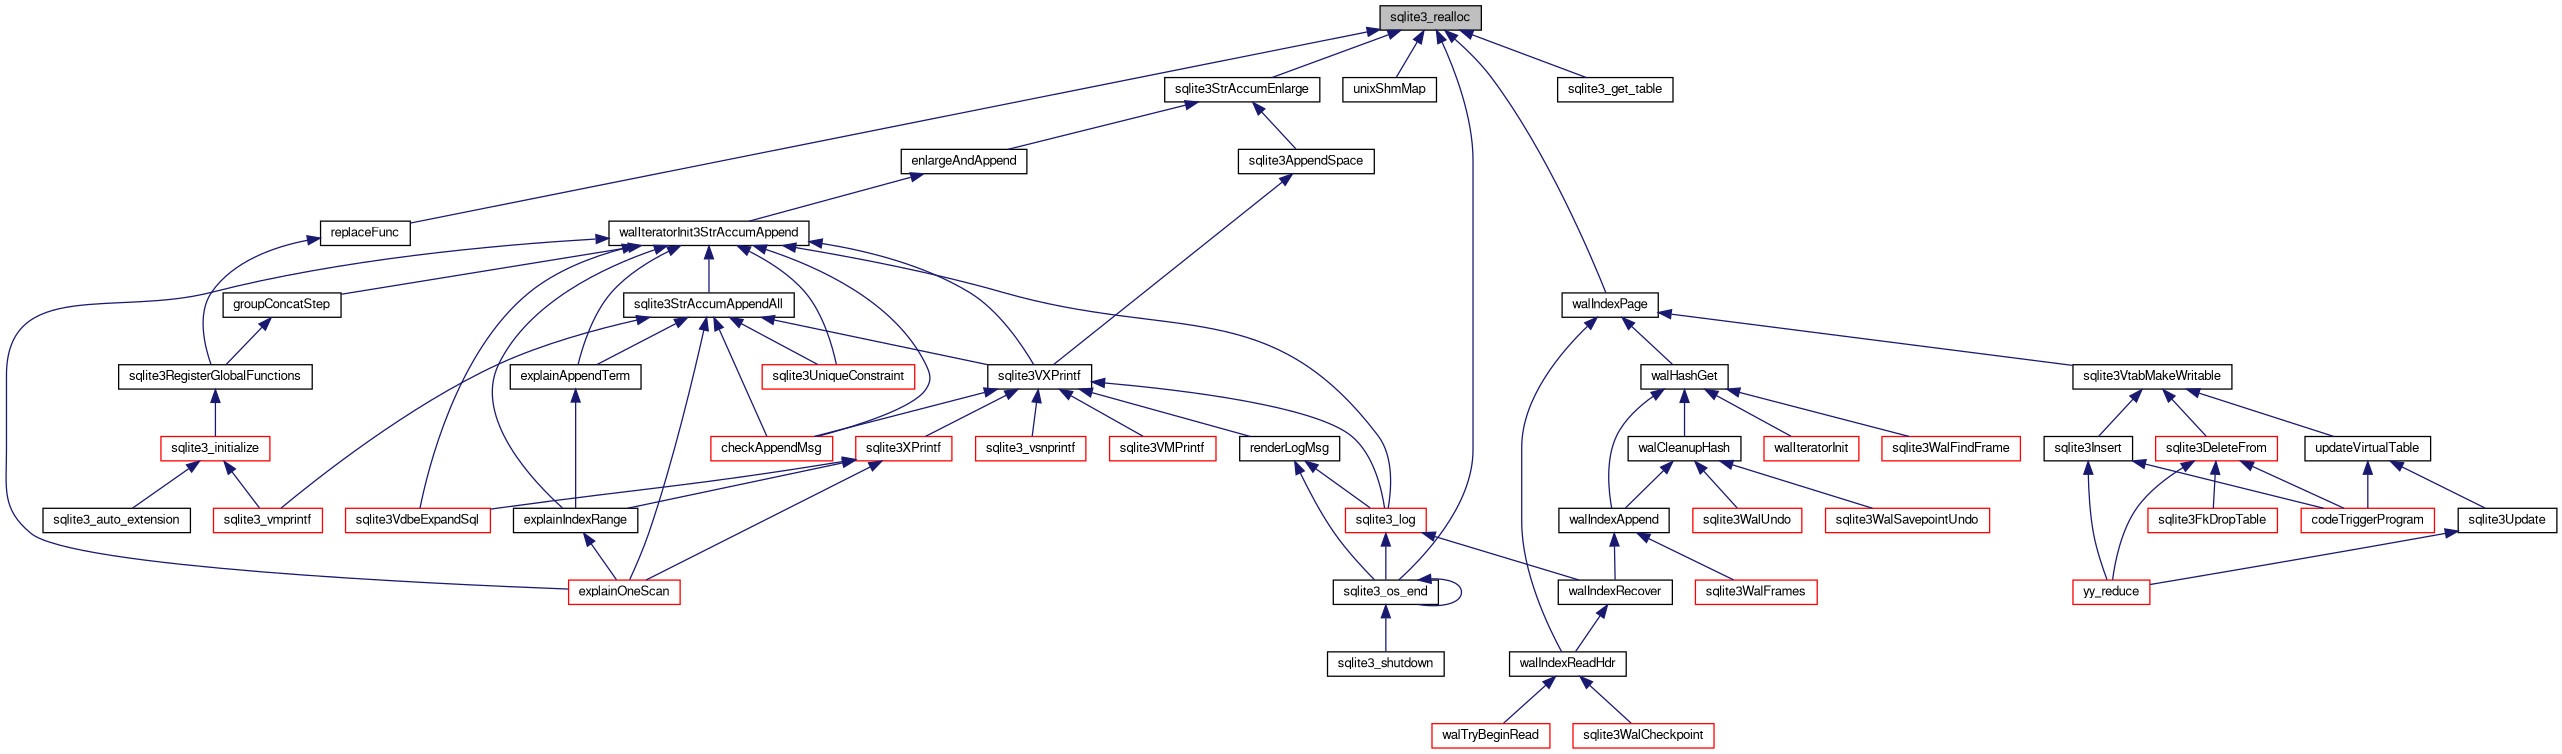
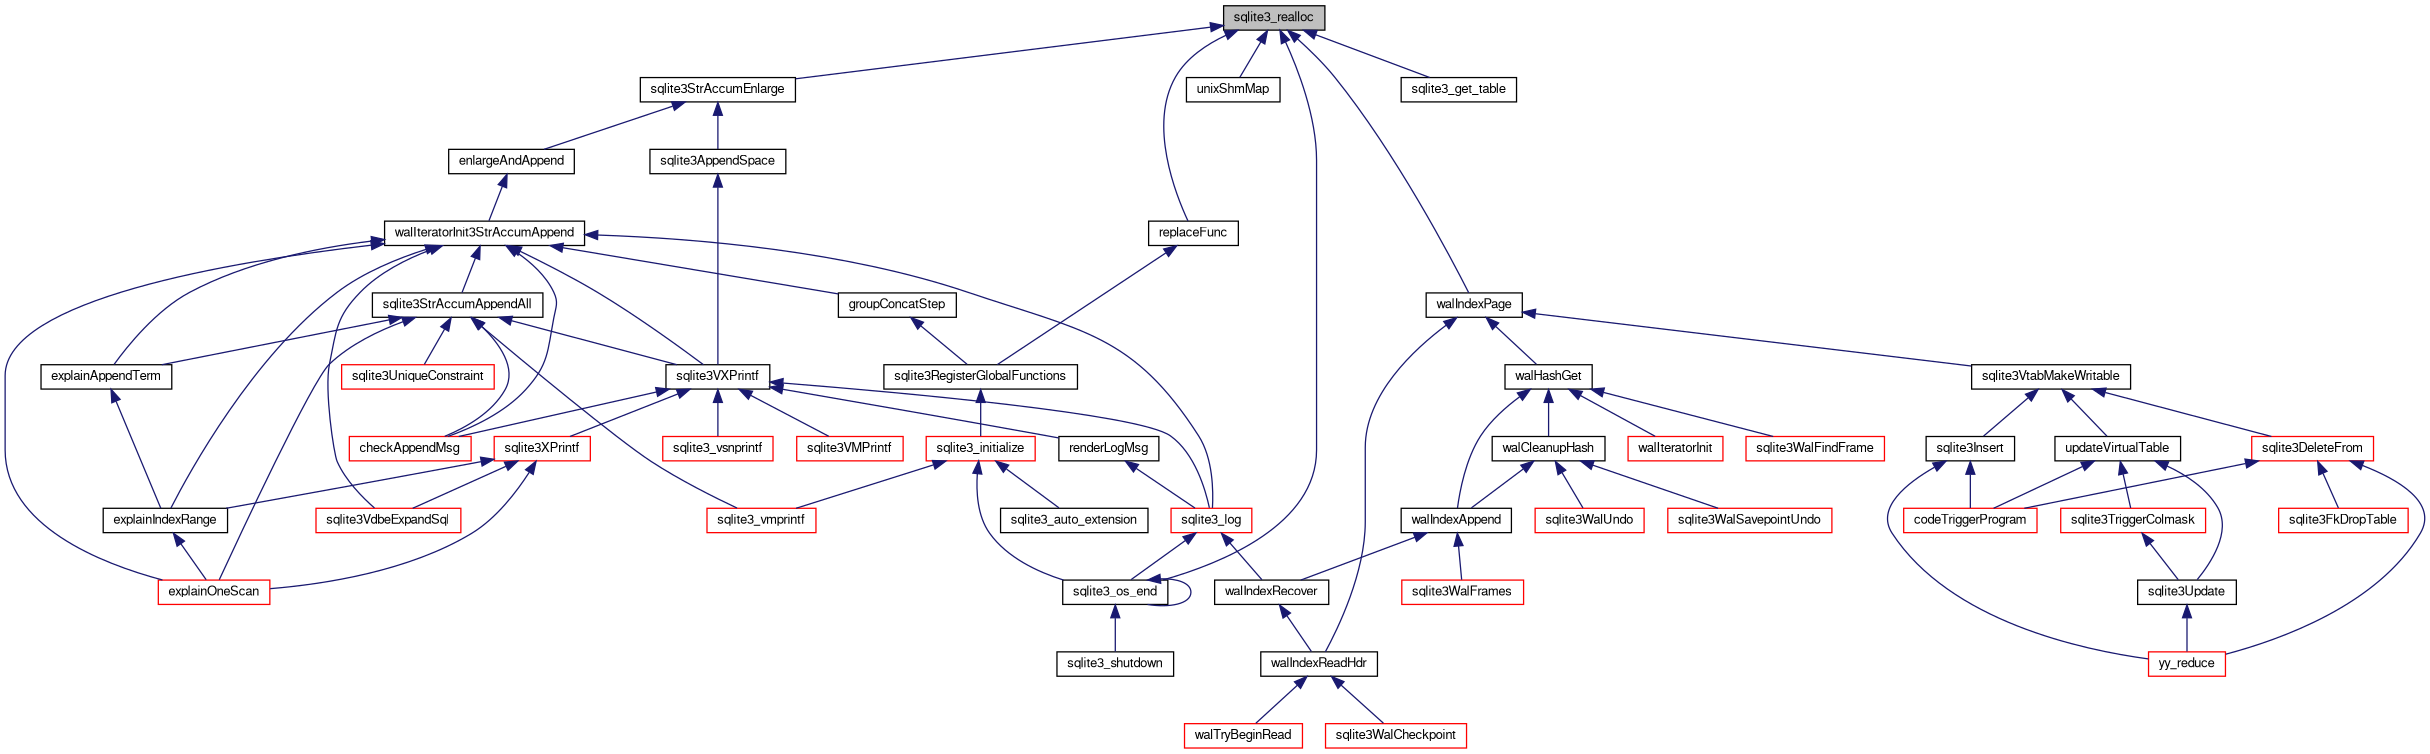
edge "sqlite3UniqueConstraint" -> "walIteratorInit3StrAccumAppend": removed
node "sqlite3TriggerColmask": added
edge "sqlite3_os_end" -> "renderLogMsg": now "sqlite3_os_end" -> "sqlite3_initialize"
